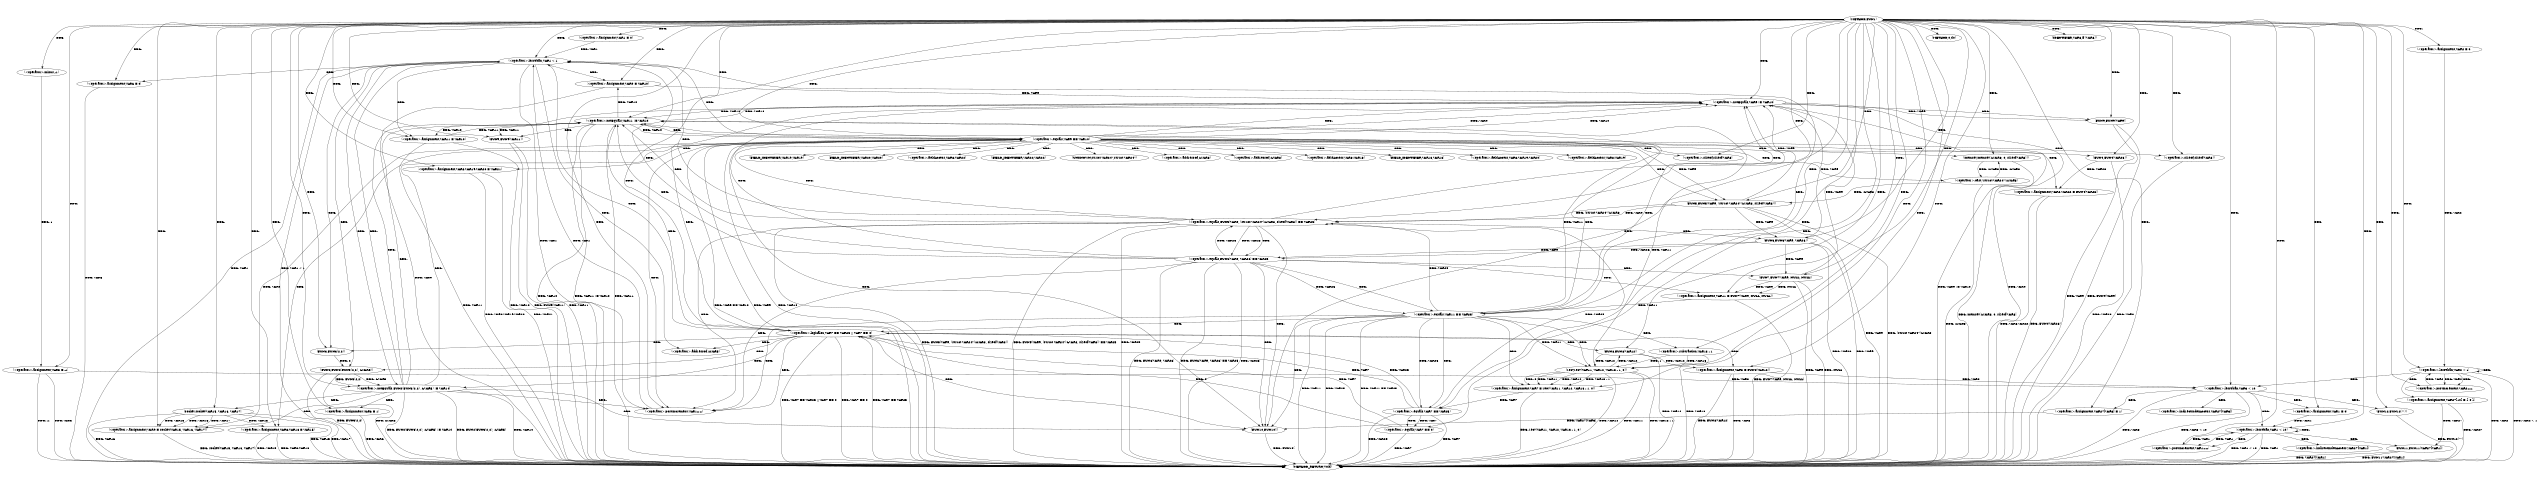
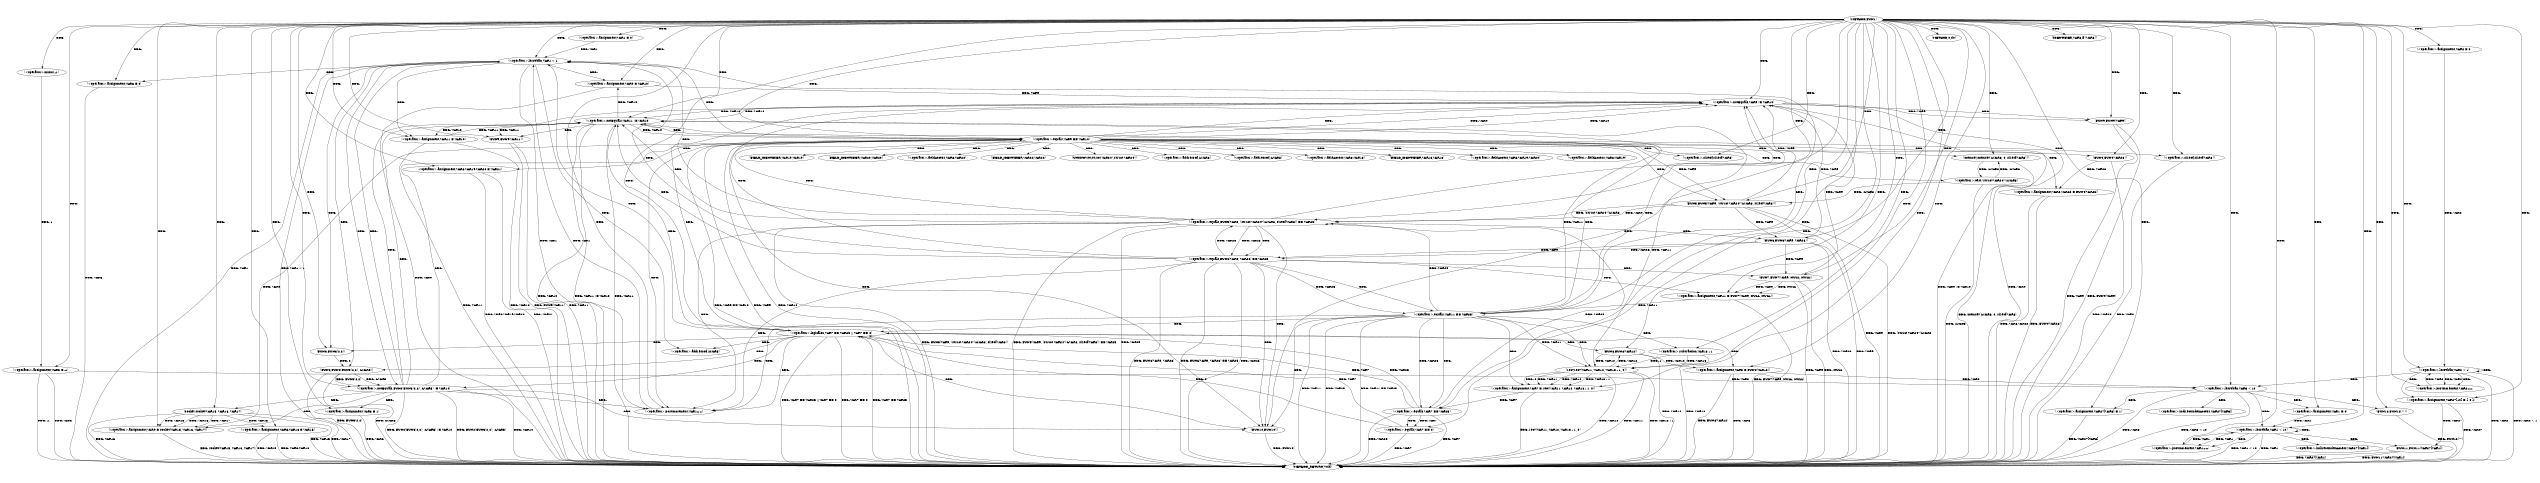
edge "(METHOD,FUN1)" -> "(<operator>.assignment,VAR27[10] = { 0 })": added, label "DDG:"
edge "(<operator>.equals,VAR9 == VAR10)" -> "(<operator>.assignment,VAR8.VAR18 = VAR15)": removed, label "CDG:"
edge "(<operator>.assignment,VAR27[VAR3] = 1)" -> "(FUN10,FUN10())": now "(<operator>.assignment,VAR27[VAR3] = 1)" -> "(METHOD_RETURN,void)"
